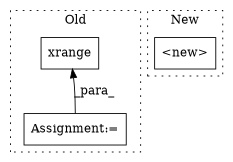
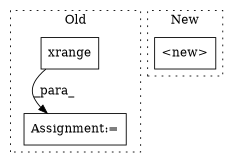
edge "Assignment:=" -> "xrange": reversed
